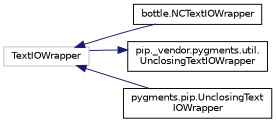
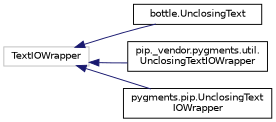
node "bottle.NCTextIOWrapper": label "bottle.NCTextIOWrapper" -> "bottle.UnclosingText"
edge "TextIOWrapper" -> "pip._vendor.pygments.util. UnclosingTextIOWrapper": reversed
